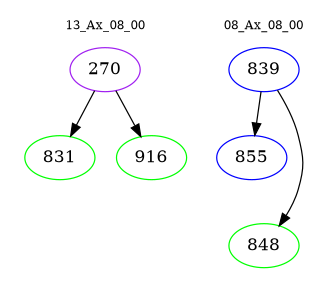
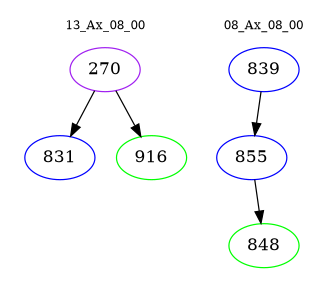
edge "839" -> "848": now "855" -> "848"
node "831": color green -> blue
